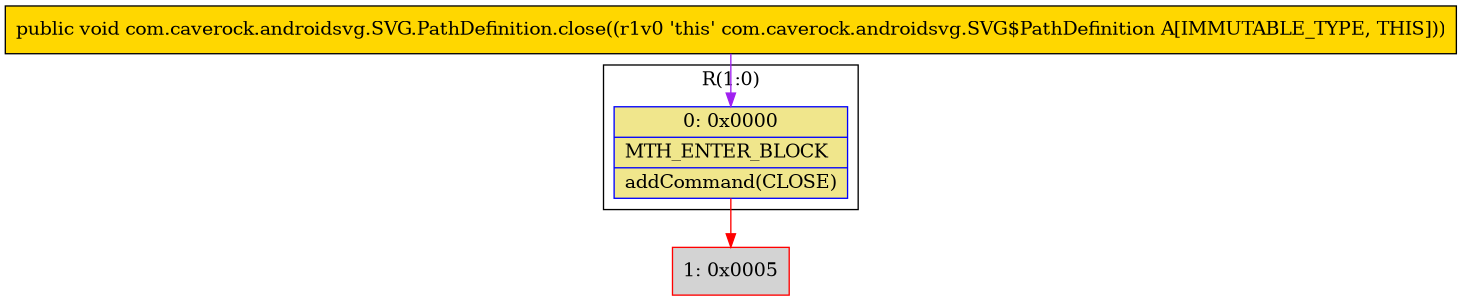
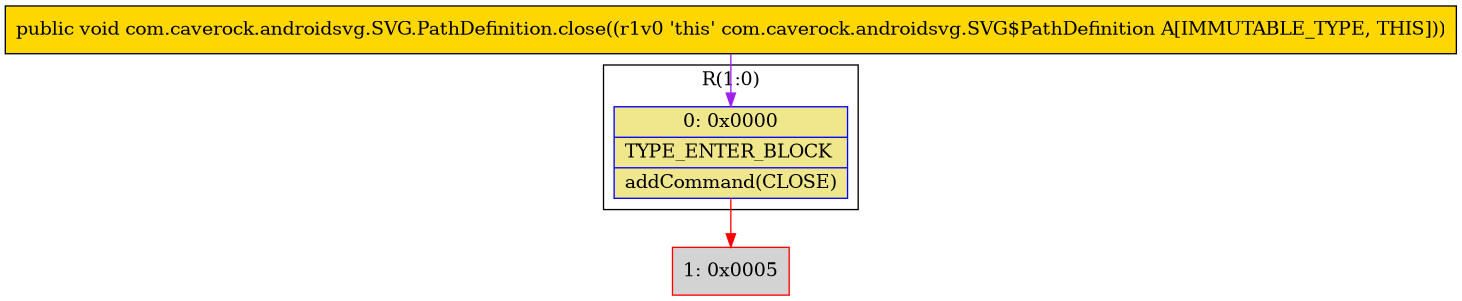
node "0: 0x0000": text "MTH_ENTER_BLOCK" -> "TYPE_ENTER_BLOCK"
